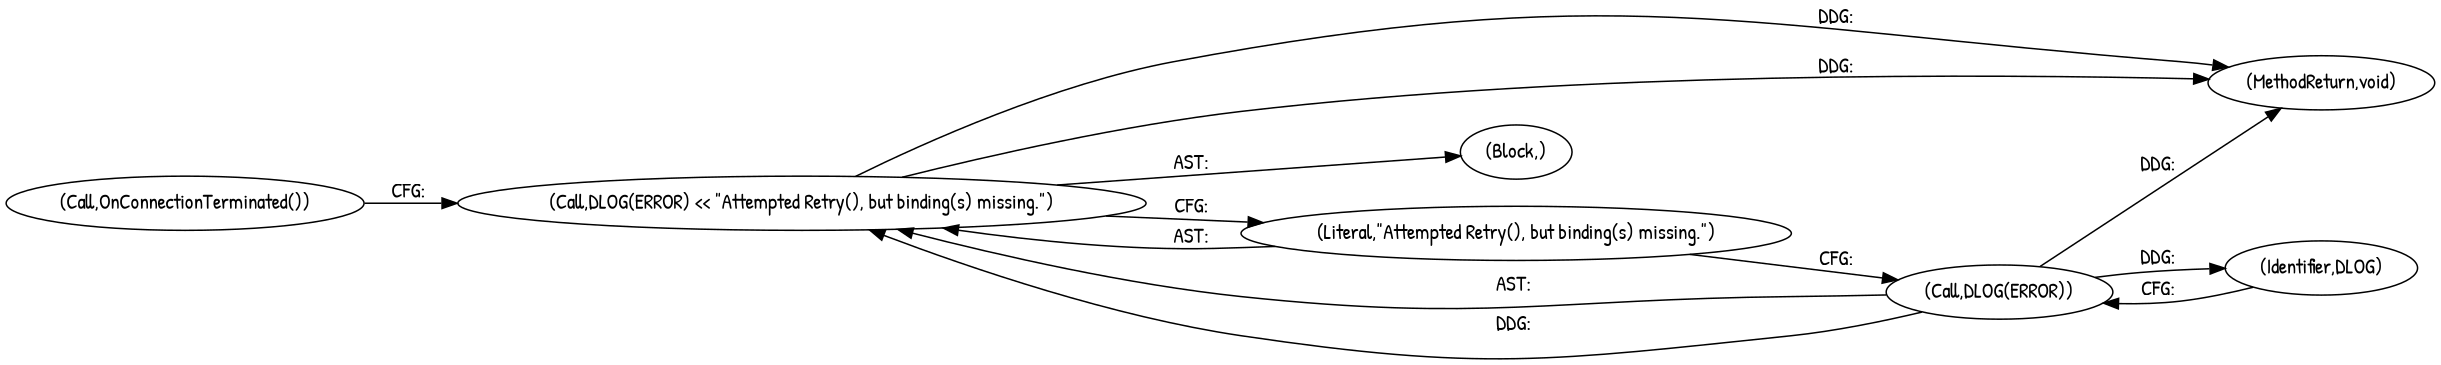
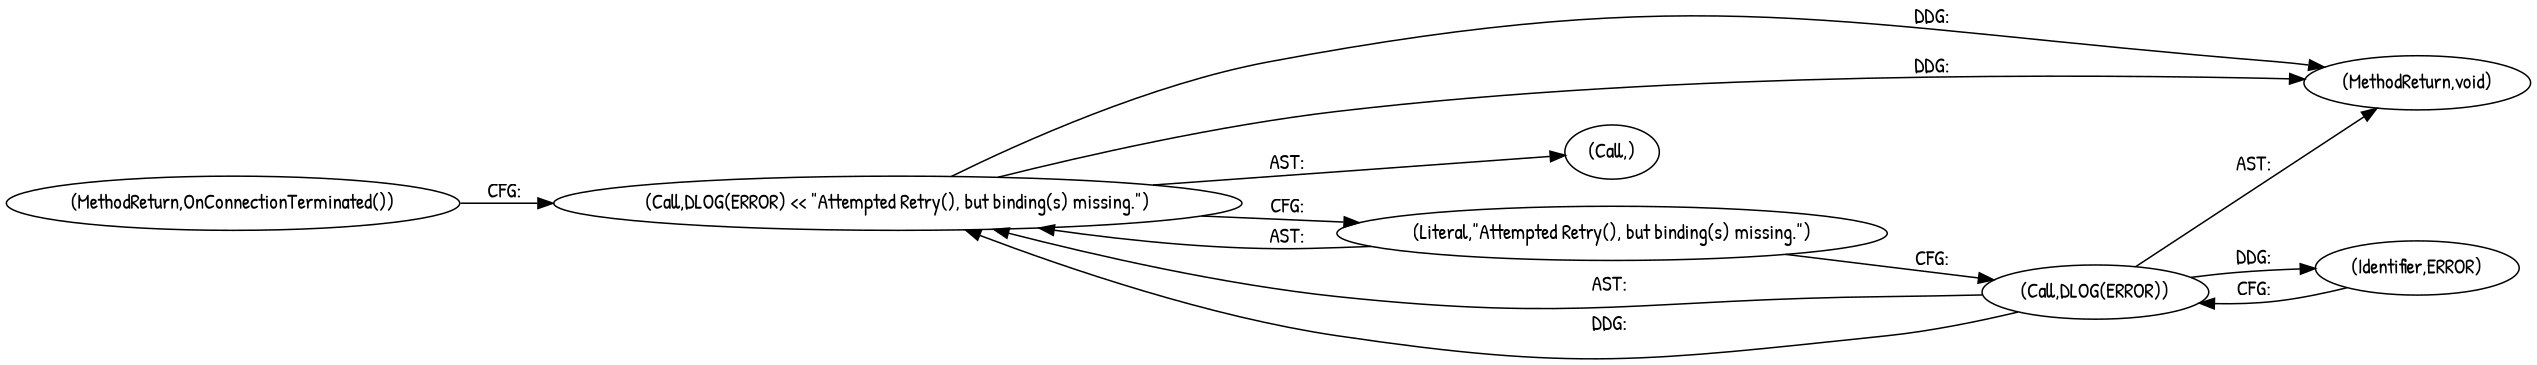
node "(Block,)": label "(Block,)" -> "(Call,)"
edge "(Call,DLOG(ERROR))" -> "(MethodReturn,void)": label "DDG: " -> "AST: "
node "(Call,OnConnectionTerminated())": label "(Call,OnConnectionTerminated())" -> "(MethodReturn,OnConnectionTerminated())"
node "(Identifier,DLOG)": label "(Identifier,DLOG)" -> "(Identifier,ERROR)"
